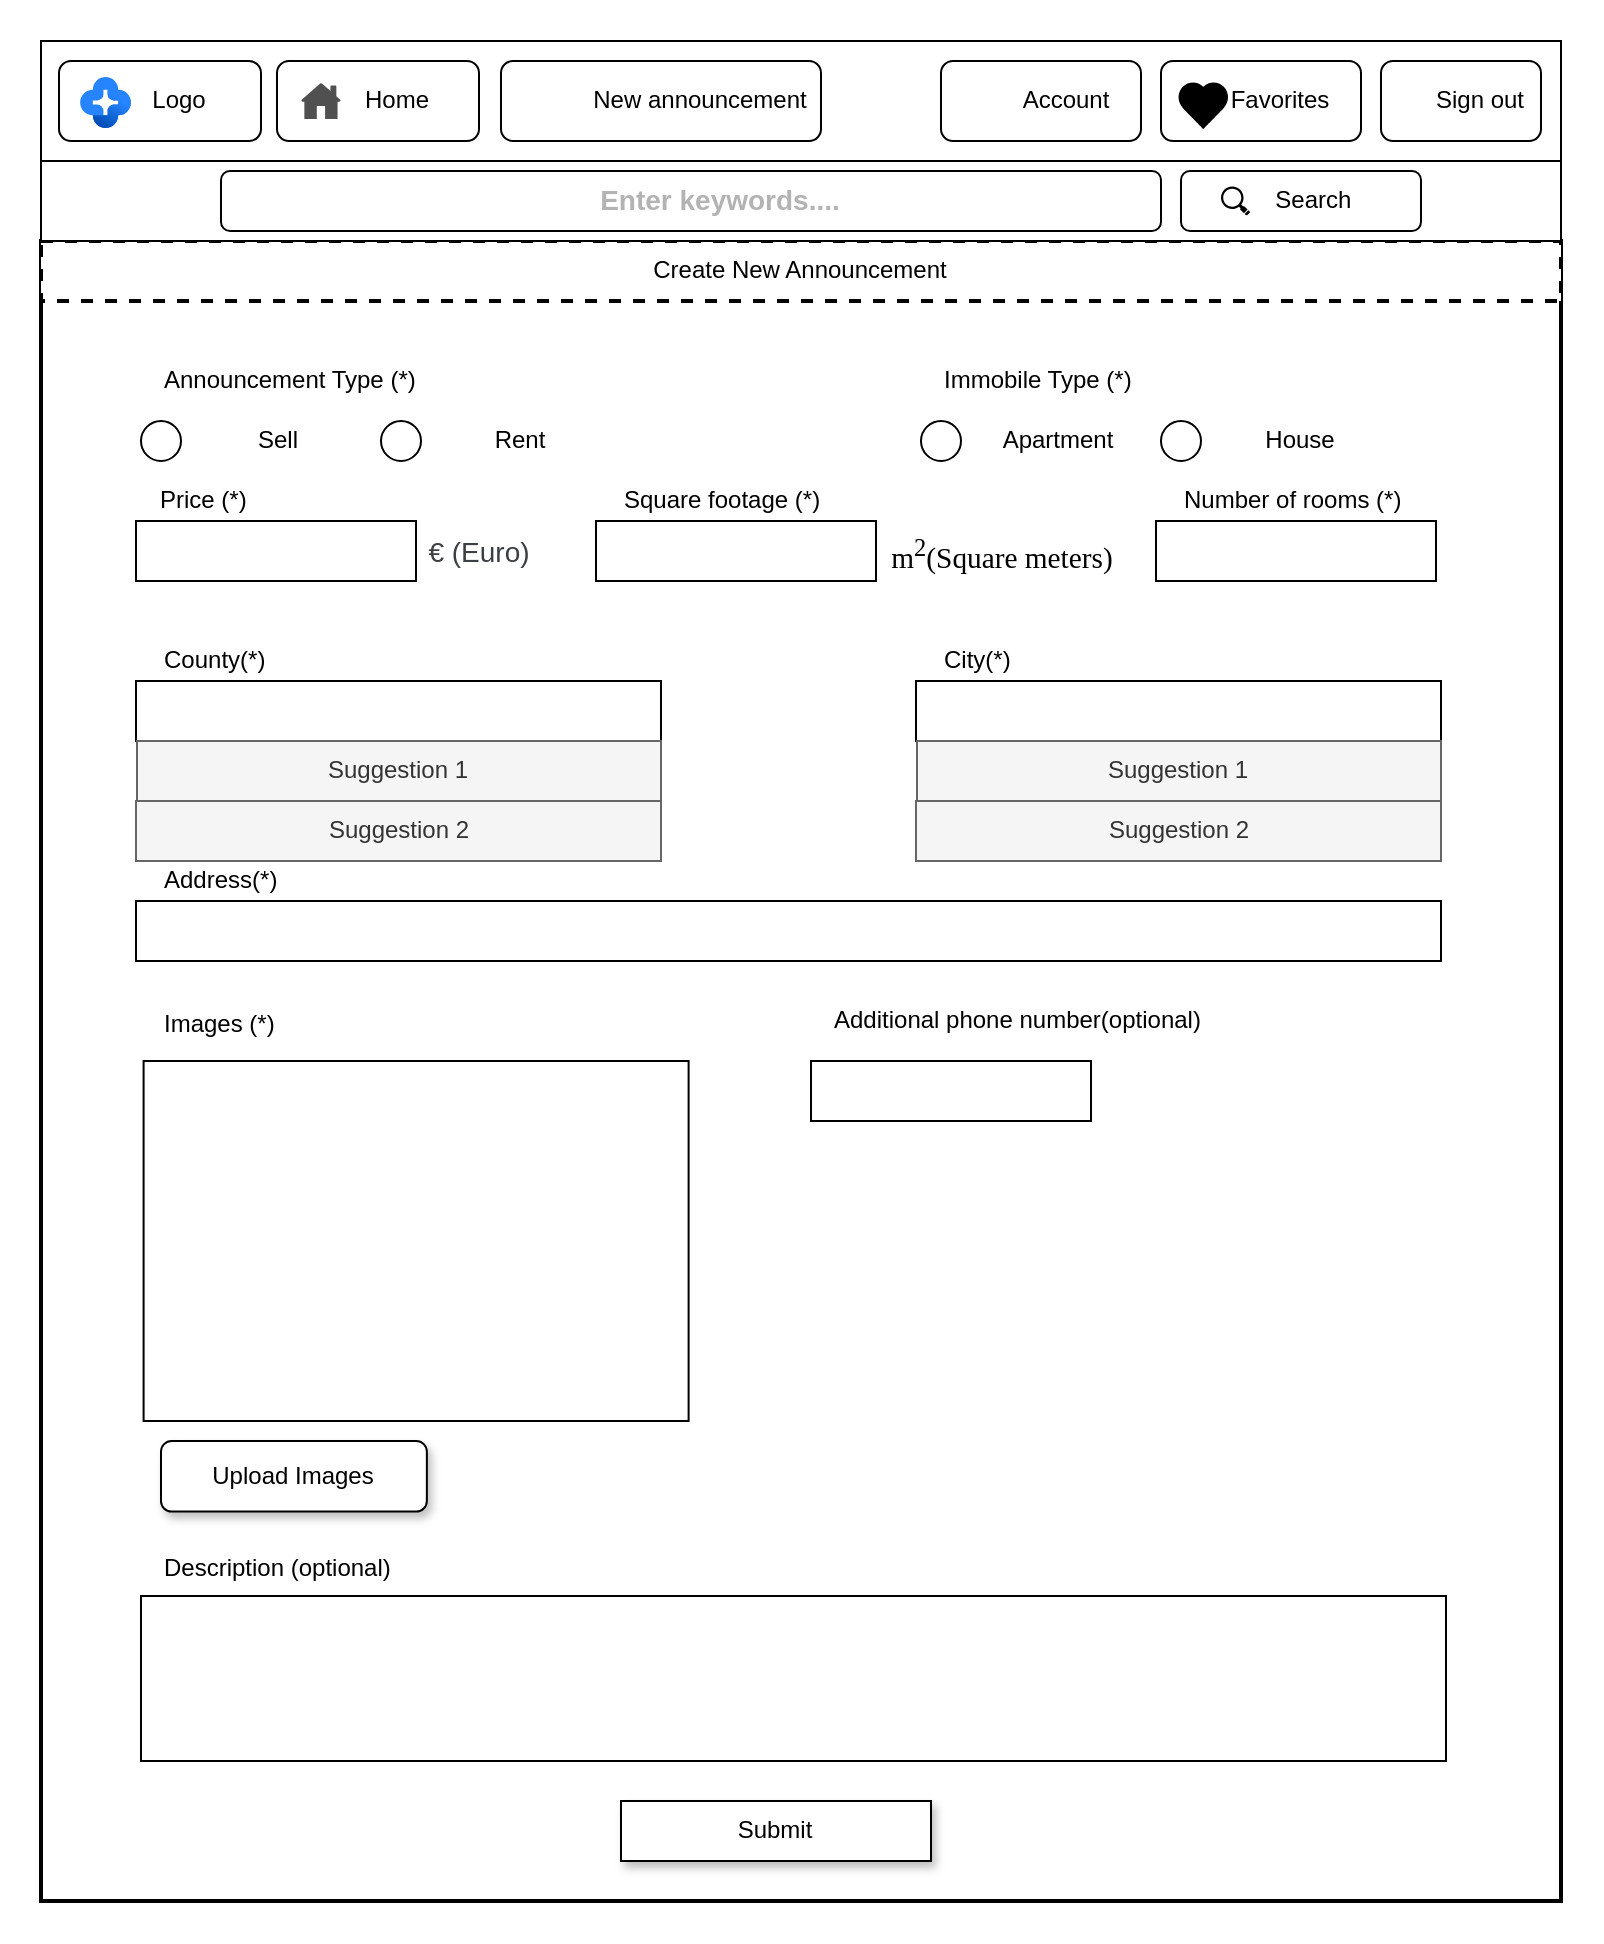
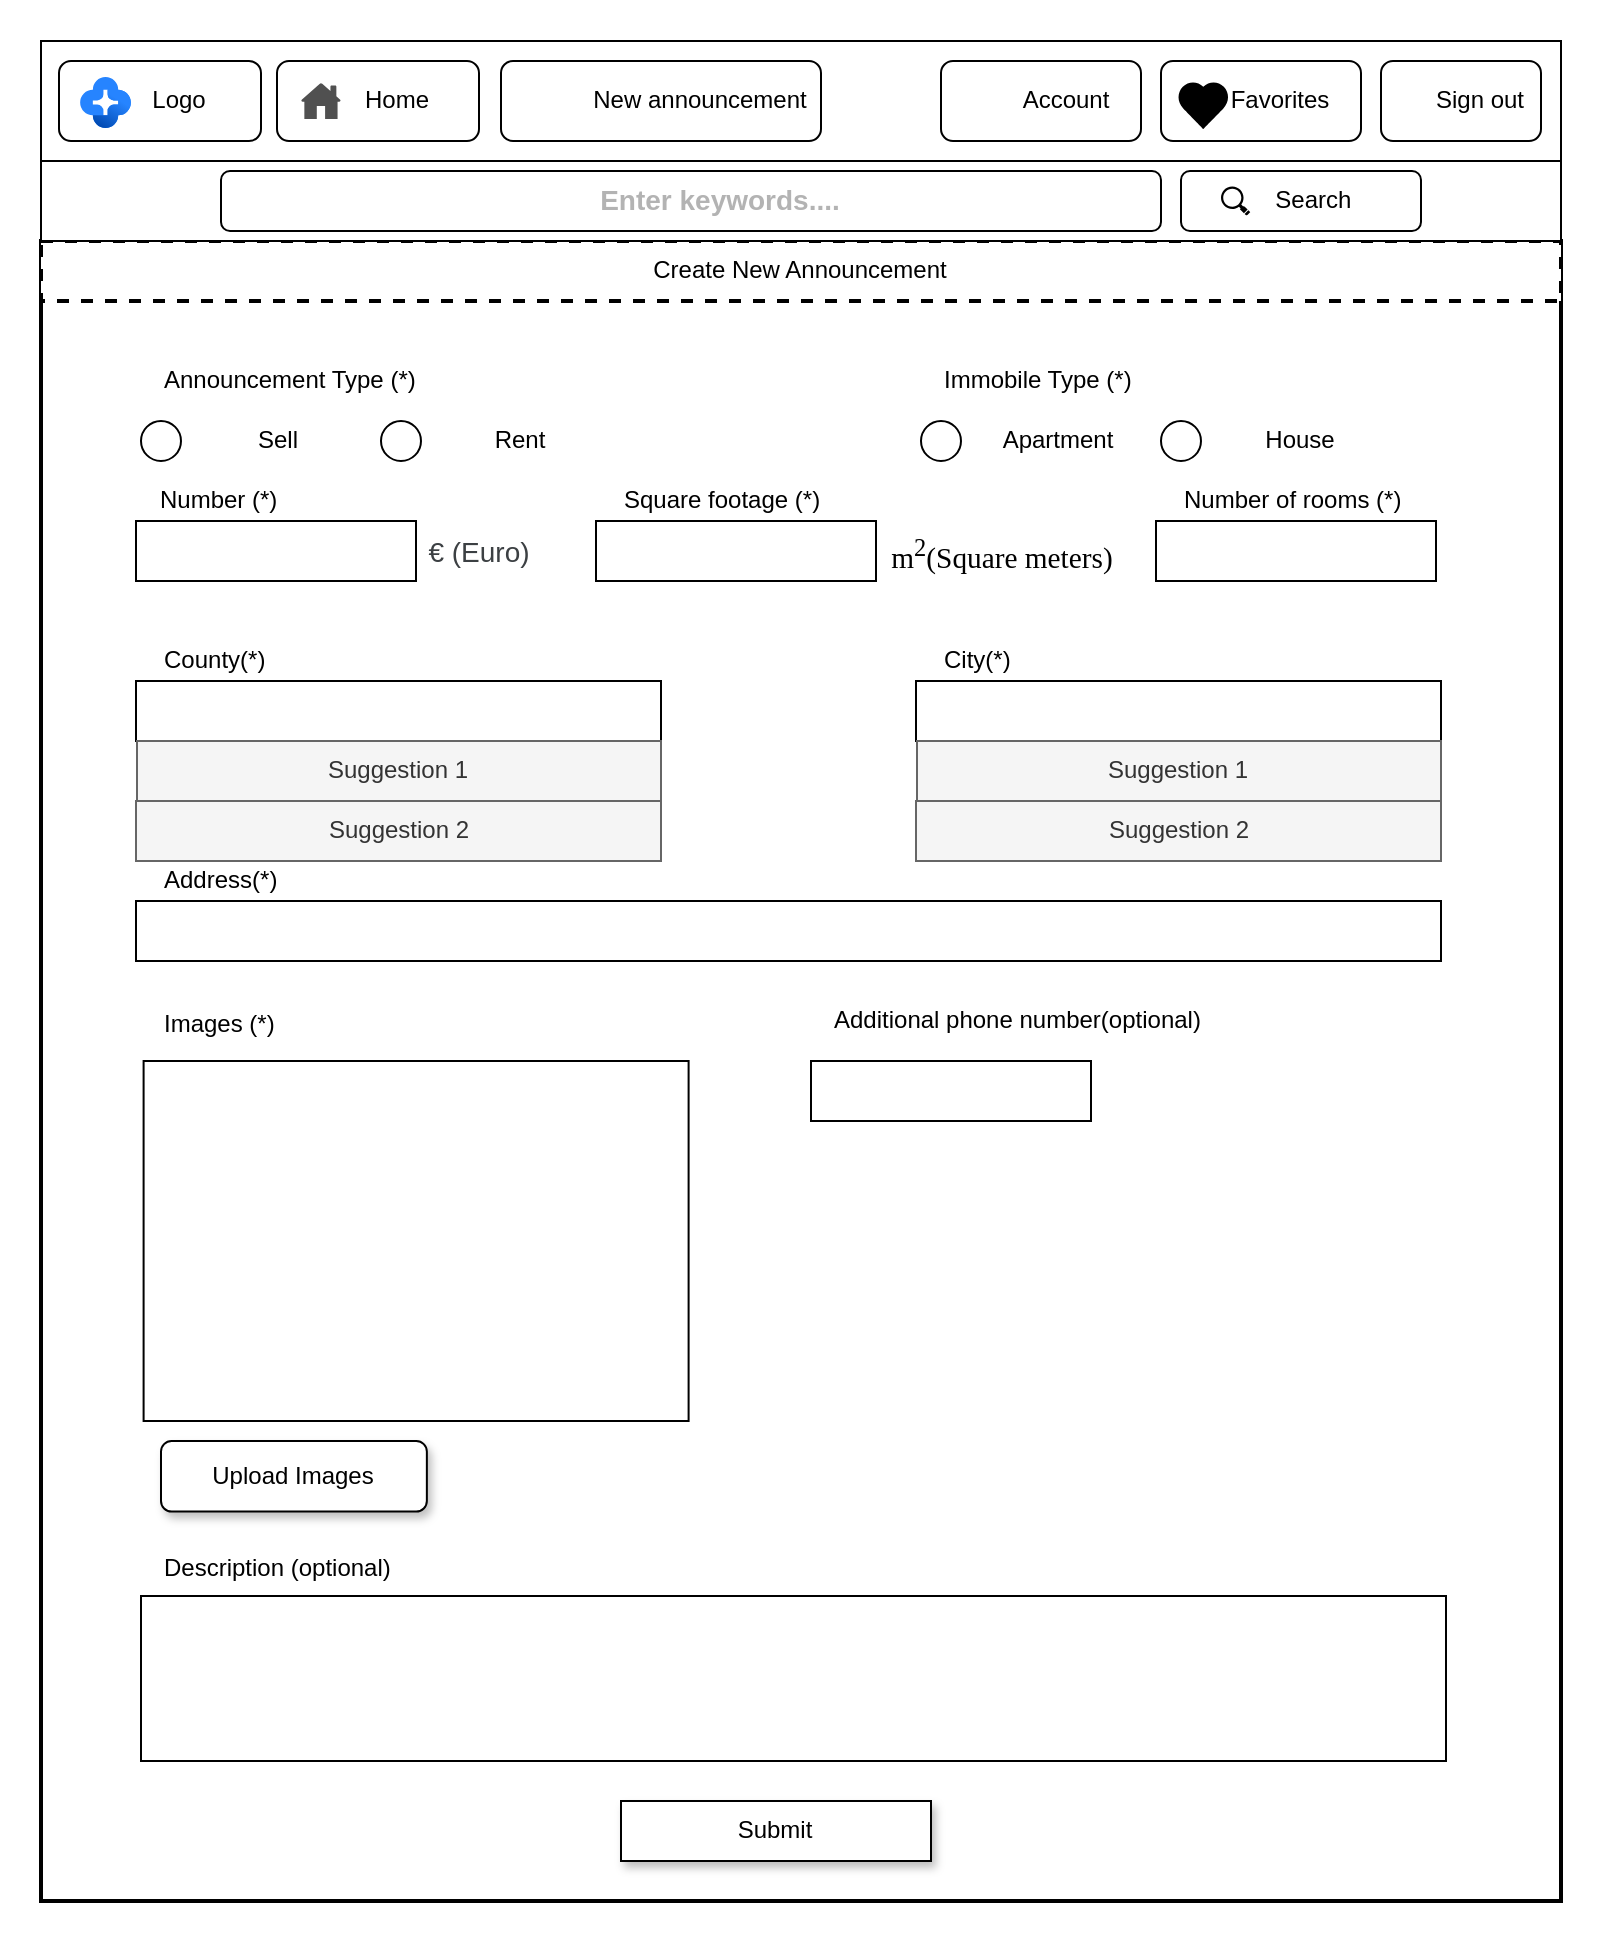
node "Price (*)": label "Price (*)" -> "Number (*)"
